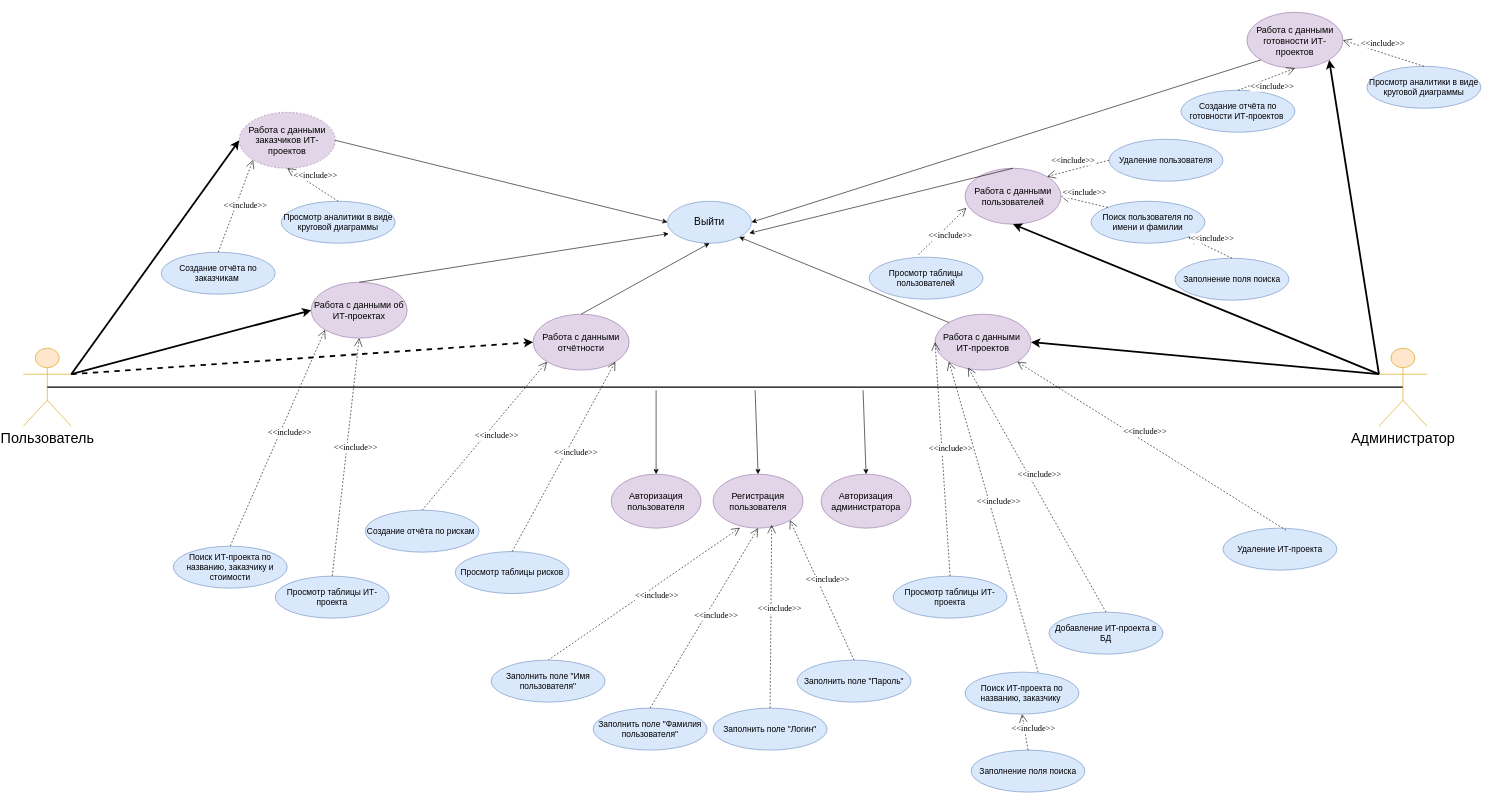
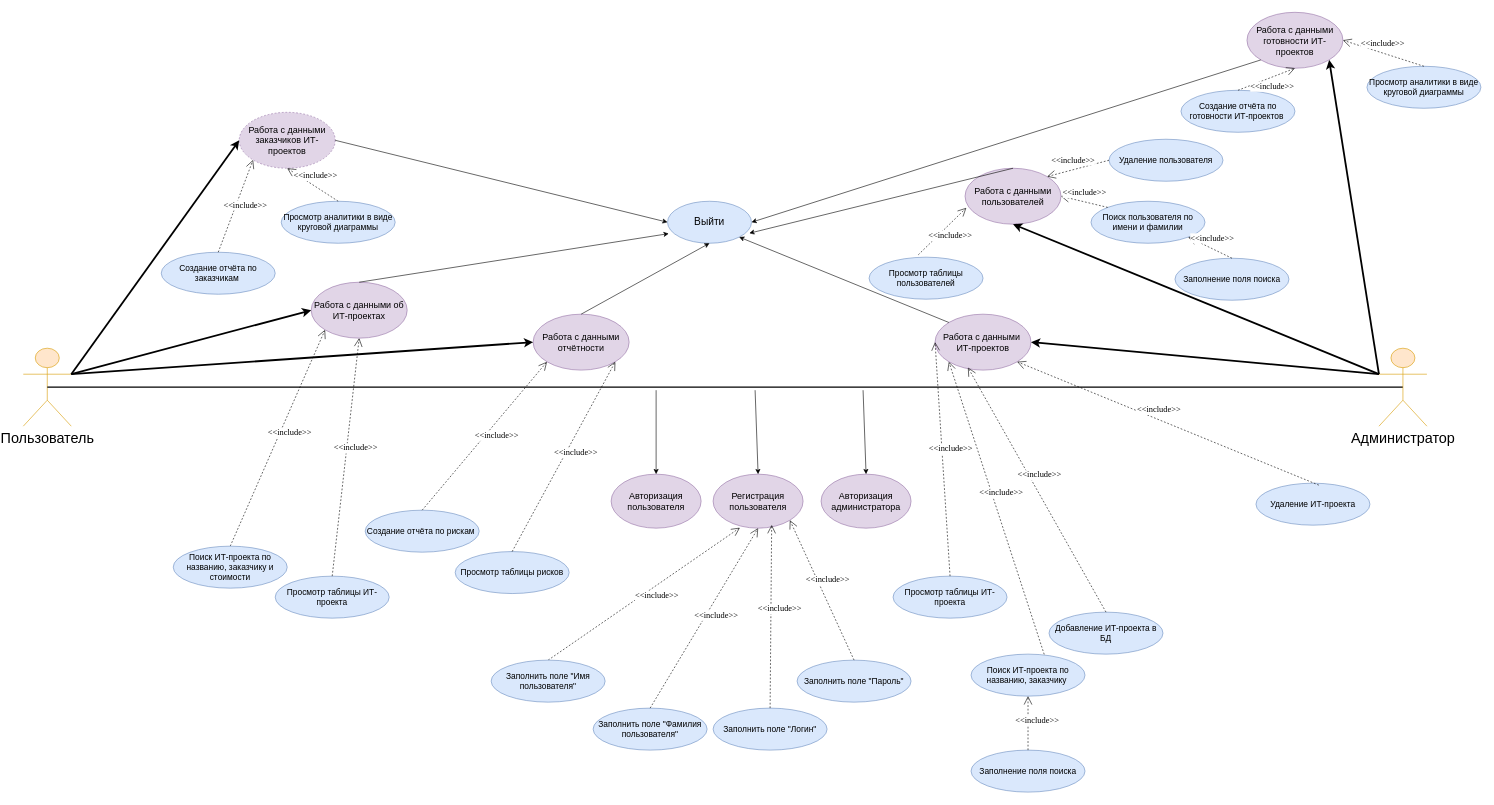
edge "Пользователь" -> "Работа с данными отчётности": style dashed -> solid
node "Удаление ИТ-проекта": moved (1280, 549) -> (1313, 504)
node "Поиск ИТ-проекта по названию, заказчику": moved (1022, 693) -> (1028, 675)
